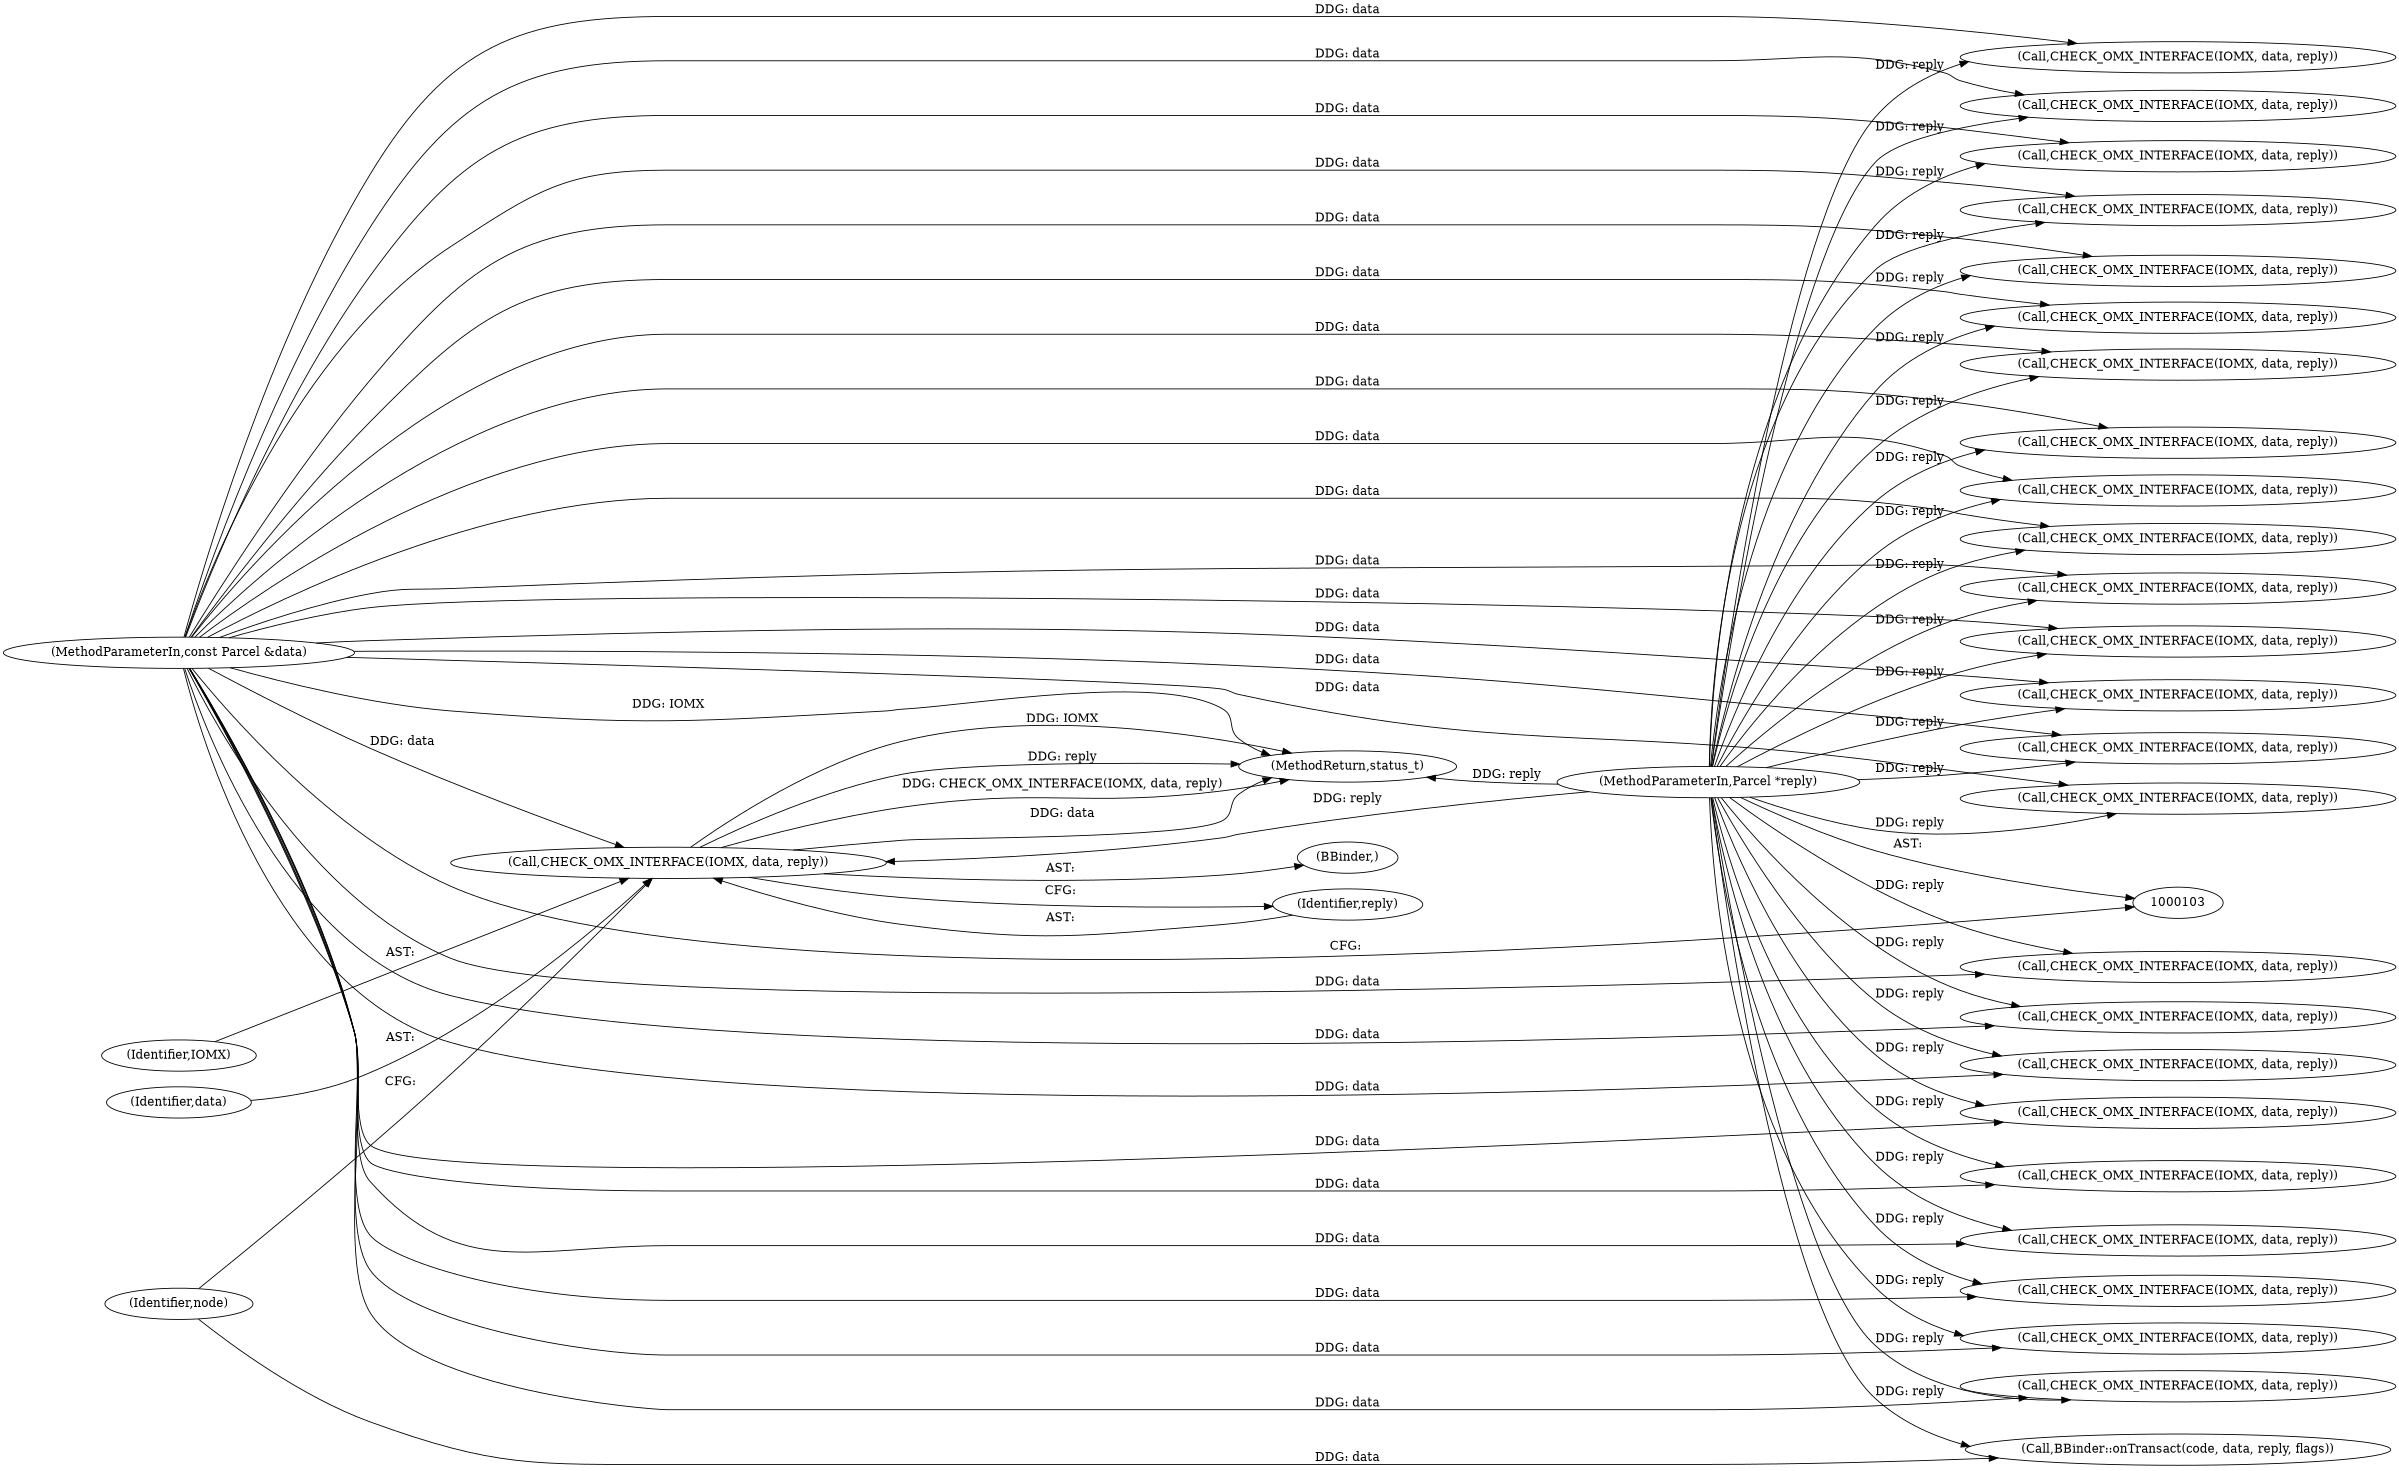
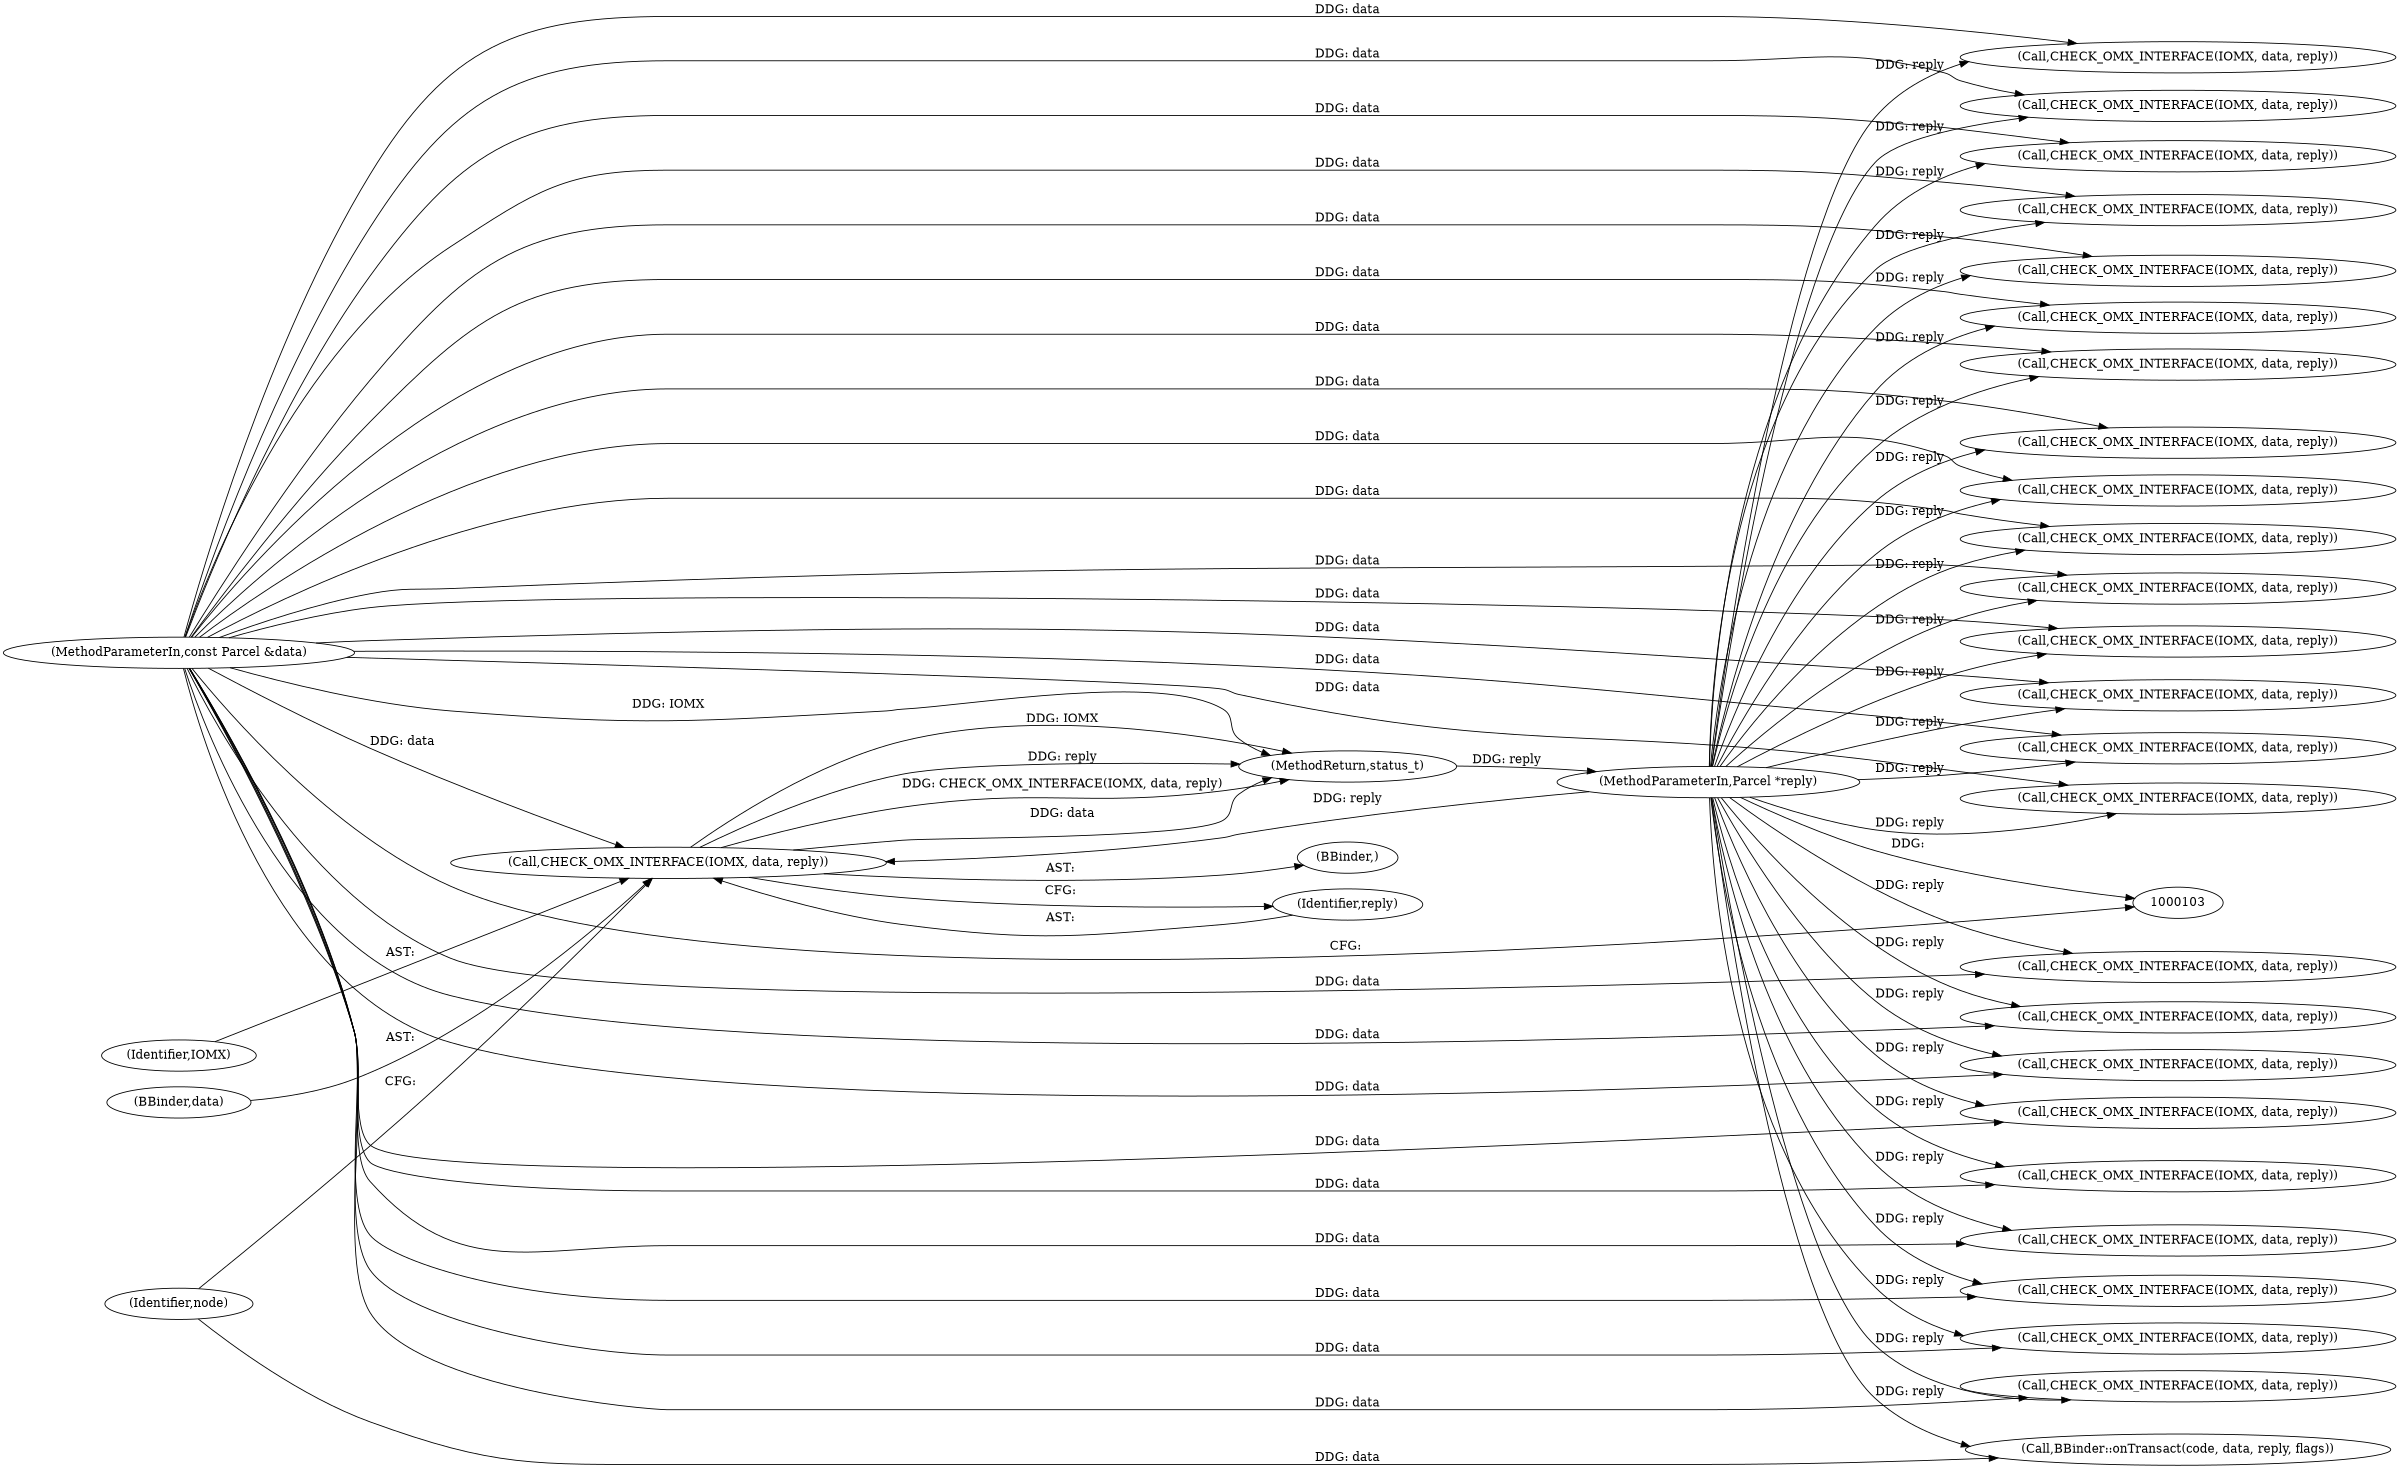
edge "(MethodParameterIn,Parcel *reply)" -> "(MethodReturn,status_t)": reversed
edge "(MethodParameterIn,Parcel *reply)" -> "1000103": label "AST: " -> "DDG: "
node "(Identifier,data)": label "(Identifier,data)" -> "(BBinder,data)"
